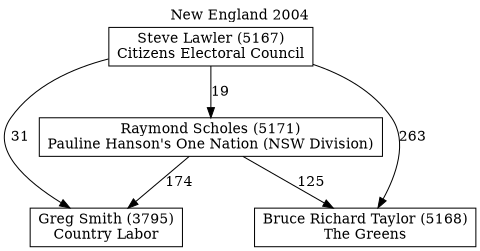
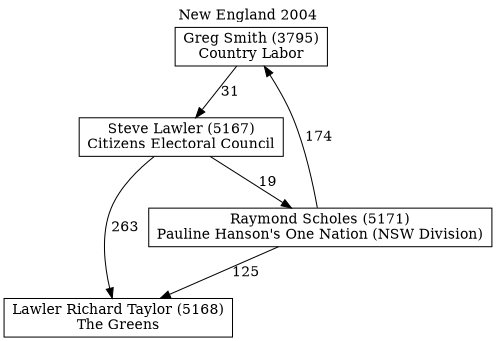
edge "Steve Lawler (5167) Citizens Electoral Council" -> "Greg Smith (3795) Country Labor": reversed
node "Bruce Richard Taylor (5168) The Greens": label "Bruce Richard Taylor (5168) The Greens" -> "Lawler Richard Taylor (5168) The Greens"
